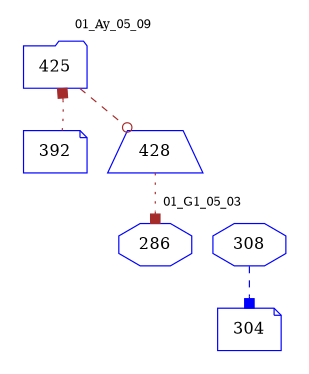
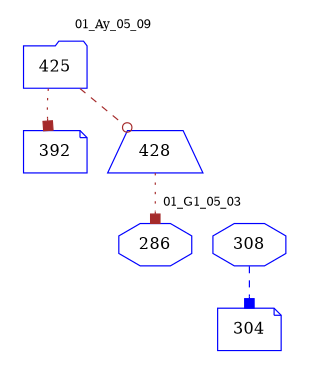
edge "392" -> "425": reversed
